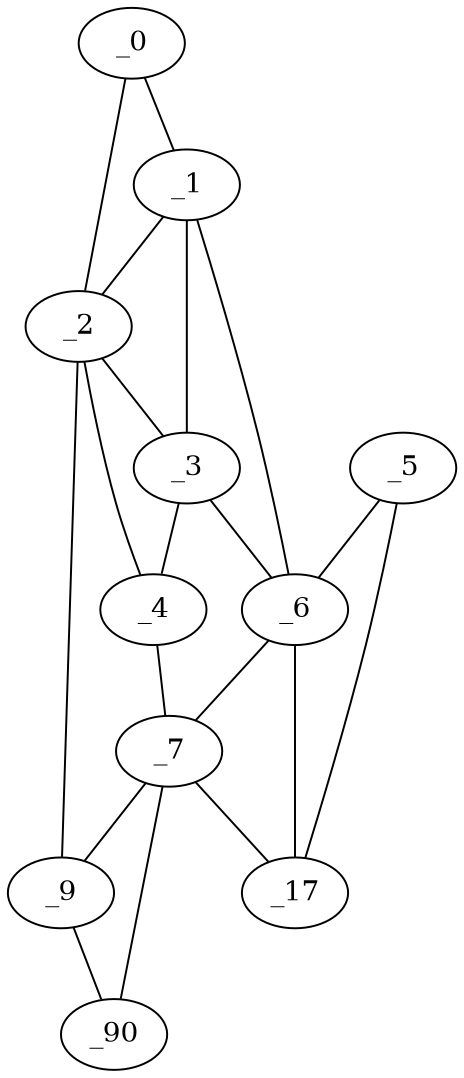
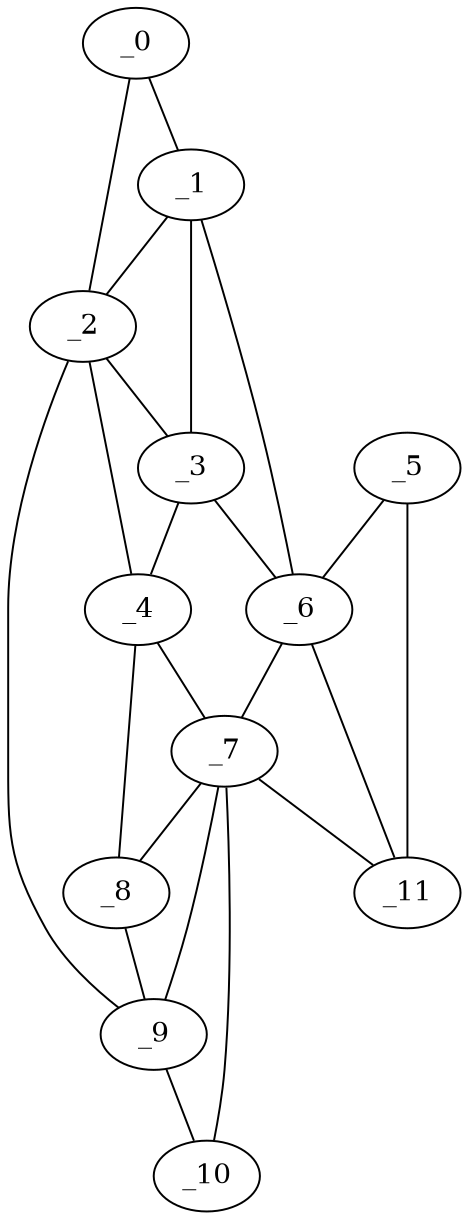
node "_8": added
node "_17": label "_17" -> "_11"
node "_90": label "_90" -> "_10"
